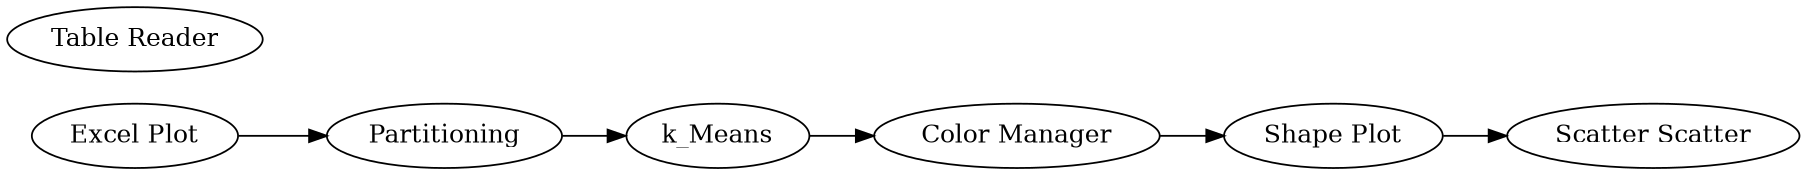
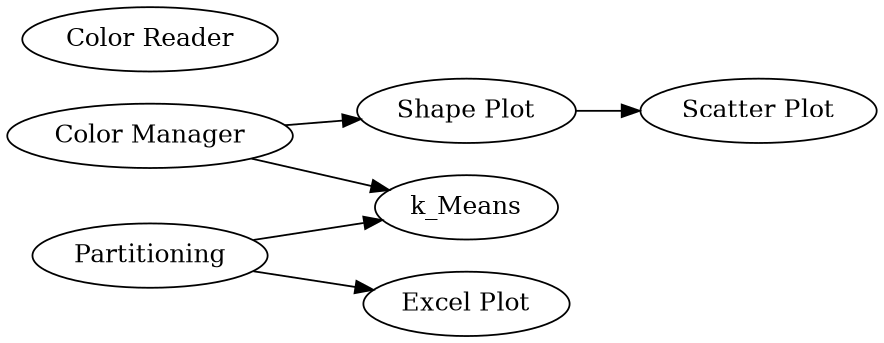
node "Table Reader": label "Table Reader" -> "Color Reader"
edge "Excel Plot" -> "Partitioning": reversed
edge "k_Means" -> "Color Manager": reversed
node "Scatter Scatter": label "Scatter Scatter" -> "Scatter Plot"
